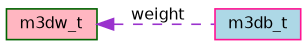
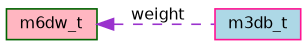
node "m3dw_t": label "m3dw_t" -> "m6dw_t"
